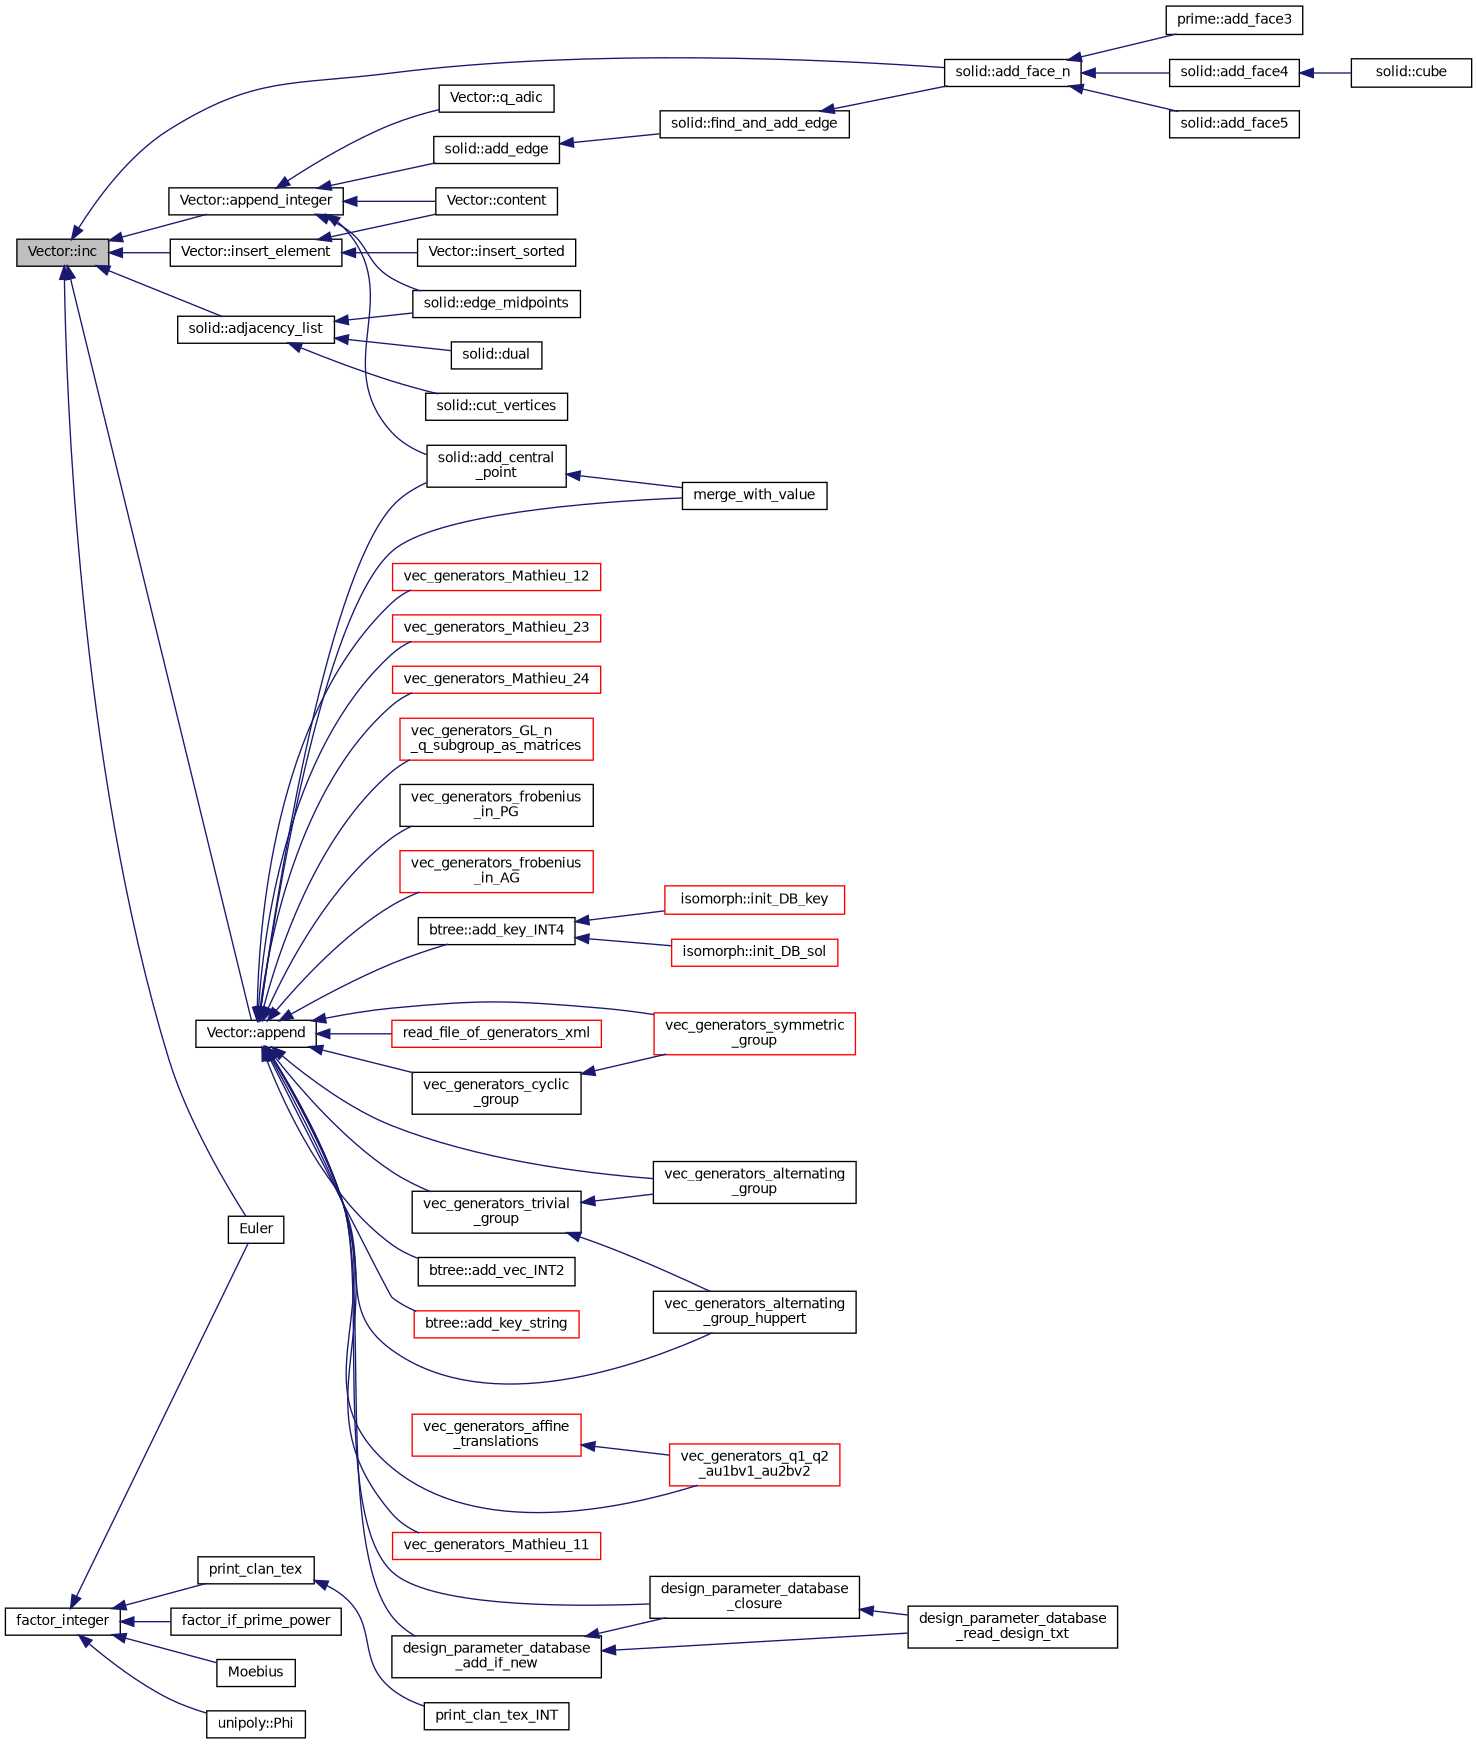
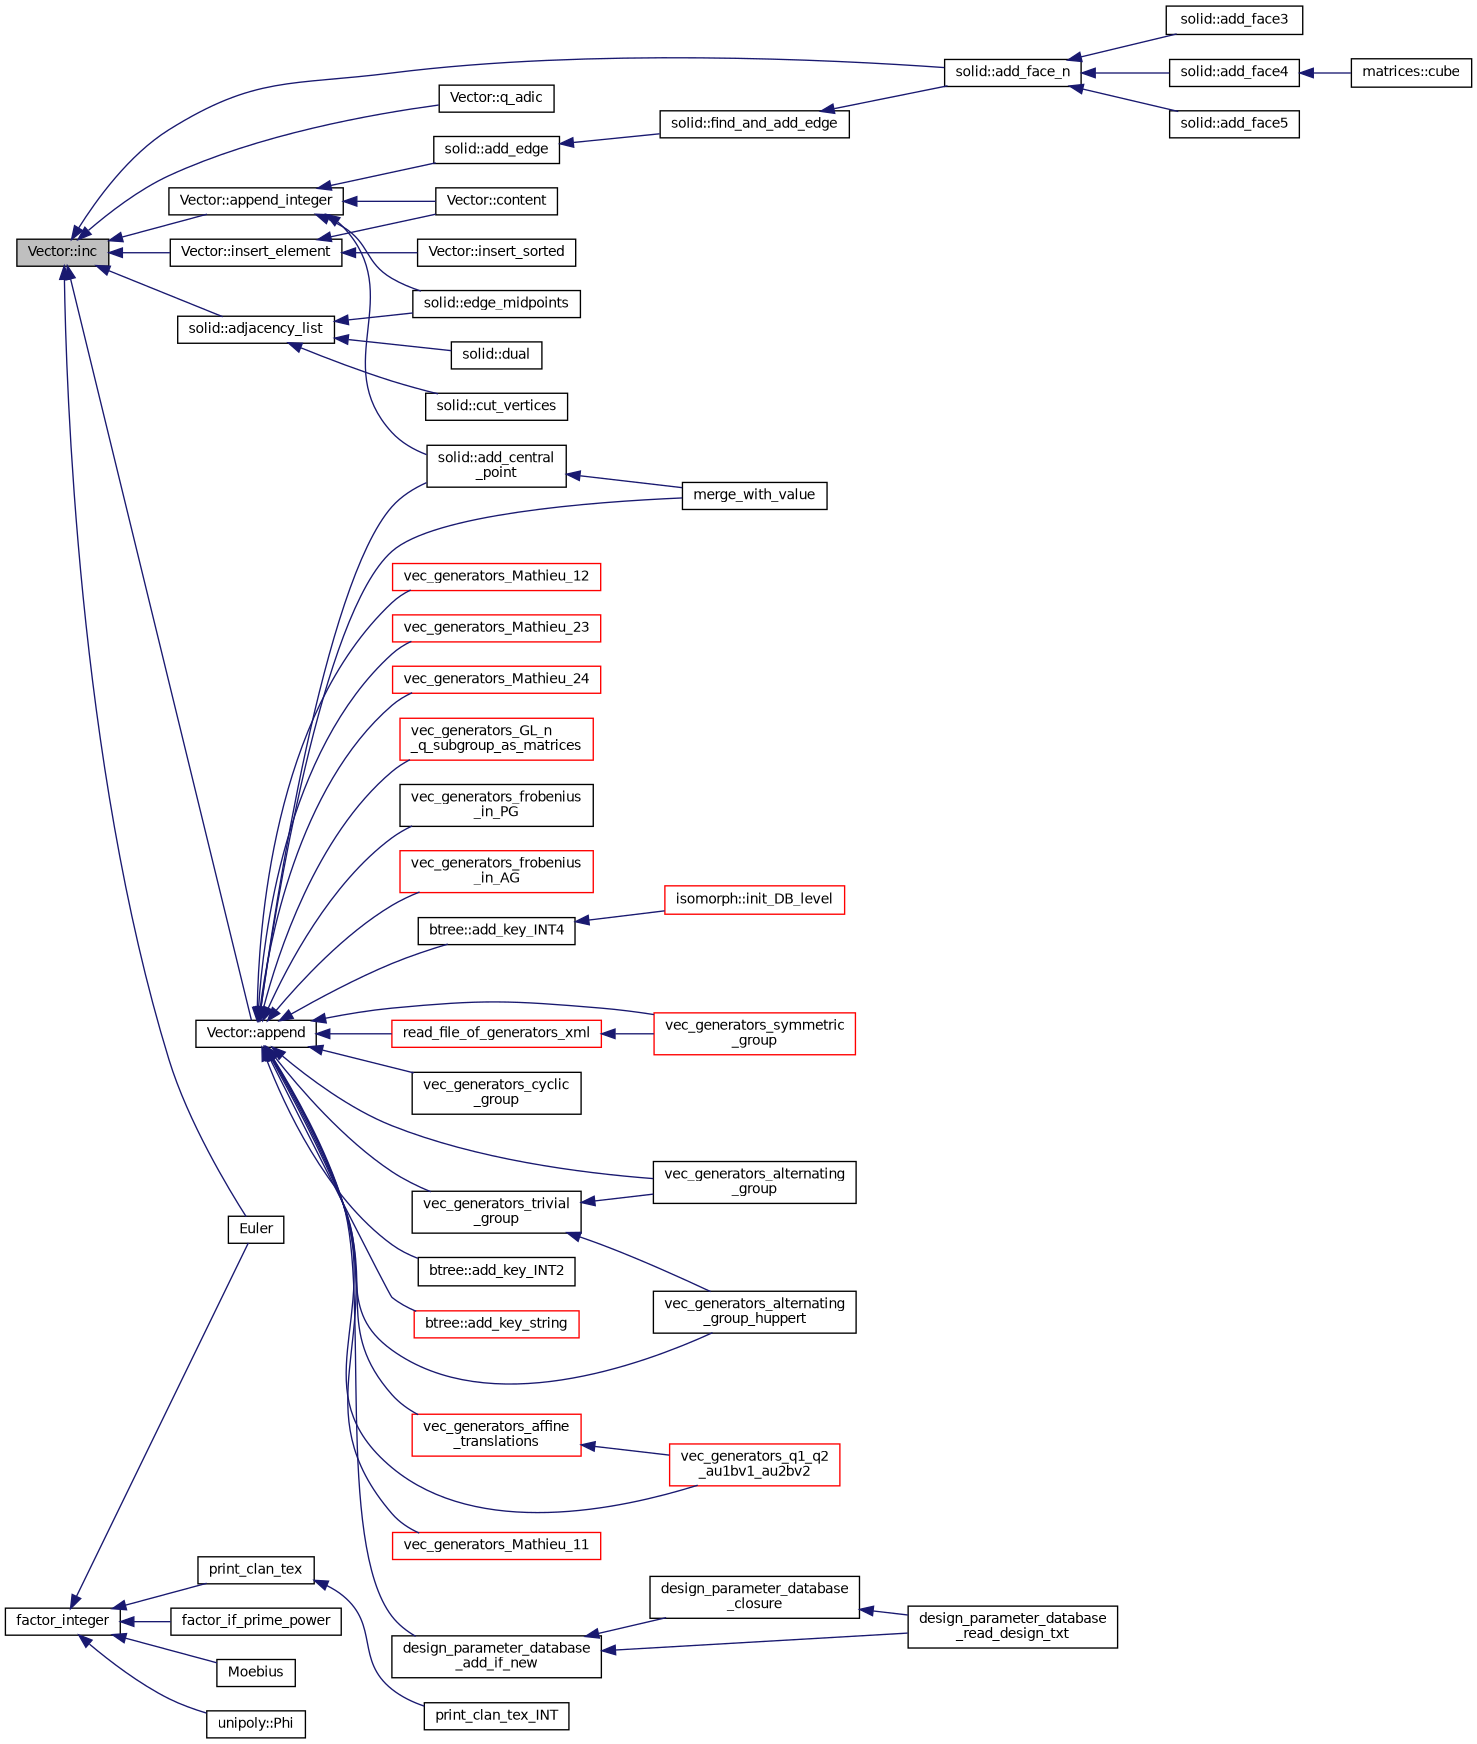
node "prime::add_face3": label "prime::add_face3" -> "solid::add_face3"
node "solid::cube": label "solid::cube" -> "matrices::cube"
edge "Vector::q_adic" -> "Vector::append_integer": now "Vector::q_adic" -> "Vector::inc"
node "isomorph::init_DB_key": label "isomorph::init_DB_key" -> "isomorph::init_DB_level"
node "isomorph::init_DB_sol": removed
edge "vec_generators_symmetric _group" -> "vec_generators_cyclic _group": now "vec_generators_symmetric _group" -> "read_file_of_generators_xml"
node "btree::add_vec_INT2": label "btree::add_vec_INT2" -> "btree::add_key_INT2"
edge "design_parameter_database _closure" -> "Vector::append": now "vec_generators_affine _translations" -> "Vector::append"
